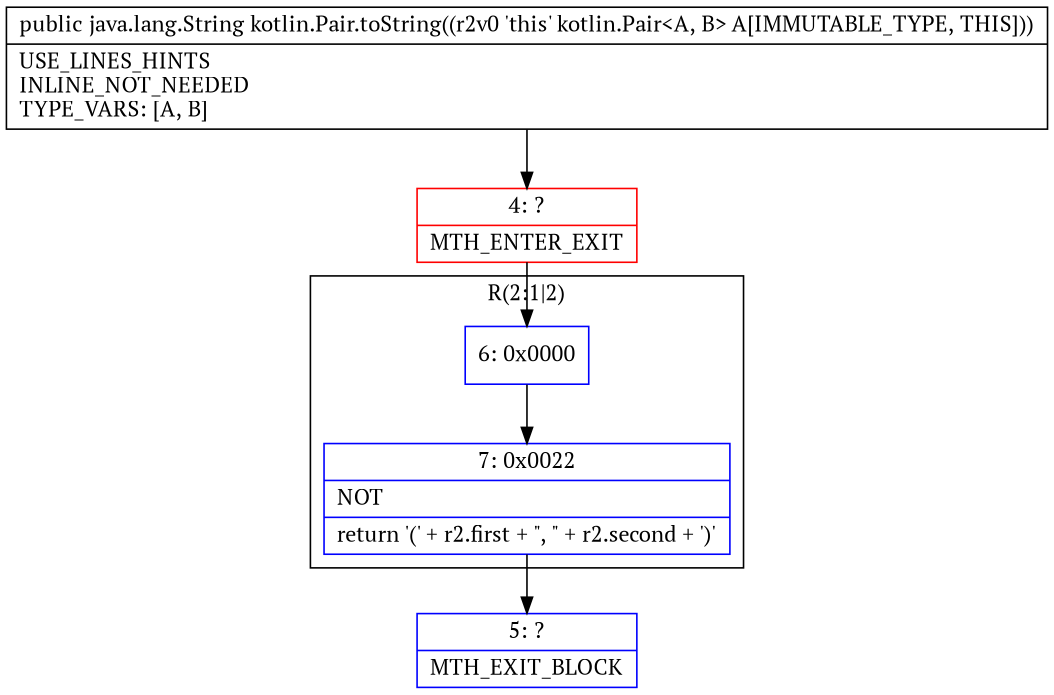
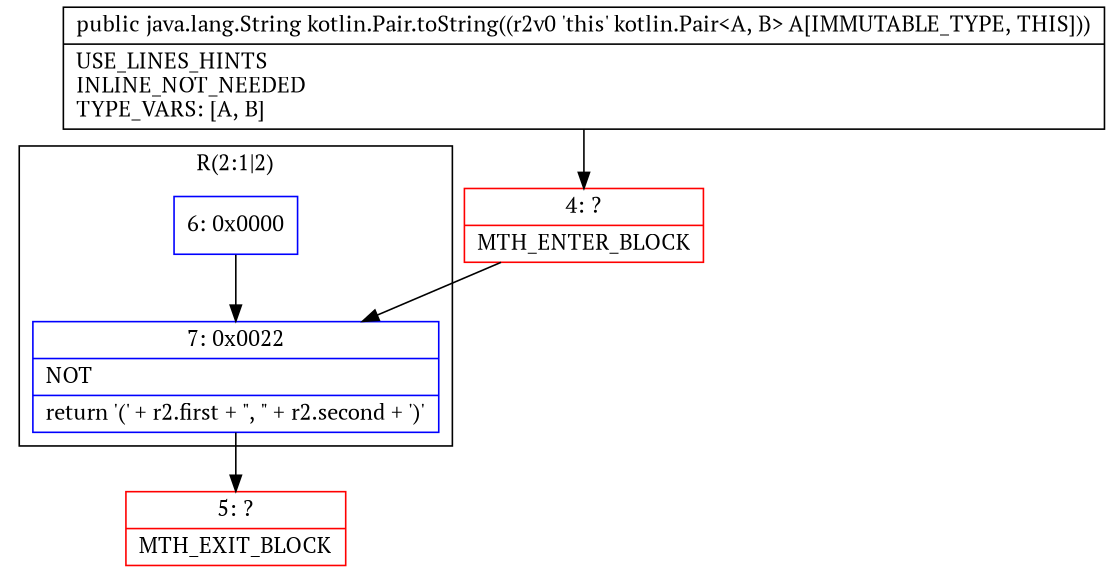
node "4: ?": text "MTH_ENTER_EXIT" -> "MTH_ENTER_BLOCK"
edge "4: ?" -> "6: 0x0000": now "4: ?" -> "7: 0x0022"
node "5: ?": color blue -> red
